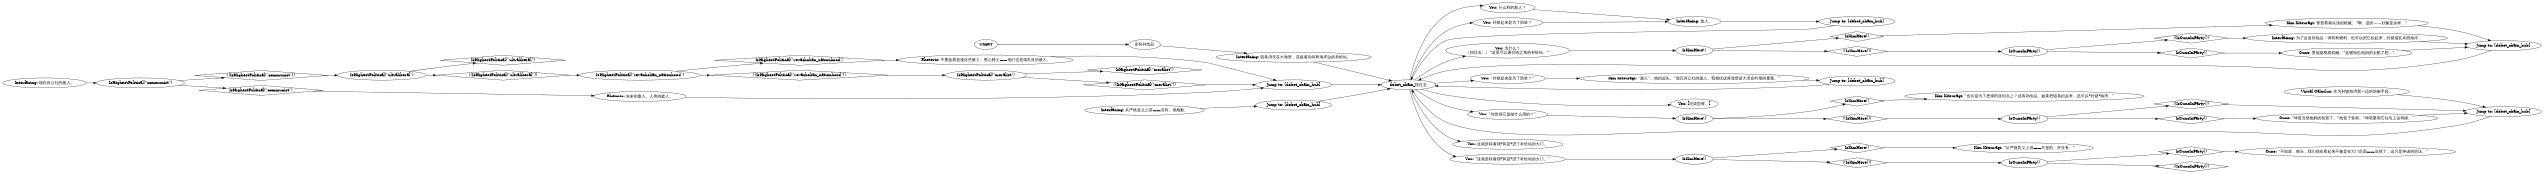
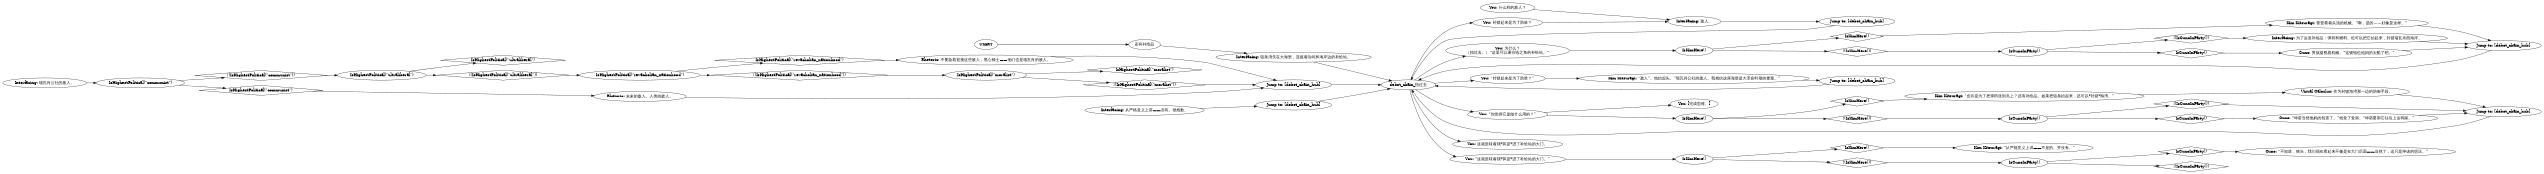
edge "debot_chain_指过去" -> "You: 什么样的敌人？": removed
edge "Kim Kitsuragi: “也许是为了把弹药送到岛上？还有补给品。如果把链条抬起来，还可以*封锁*海湾。”" -> "Visual Calculus: 作为封锁海湾那一边的防御手段。": added
edge "debot_chain_指过去" -> "You: [完成思维。]": now "You: “你觉得它是做什么用的？”" -> "You: [完成思维。]"
